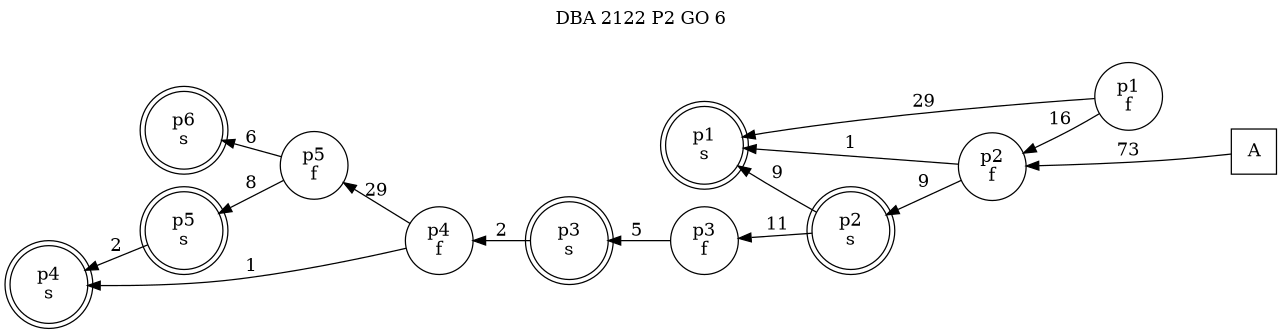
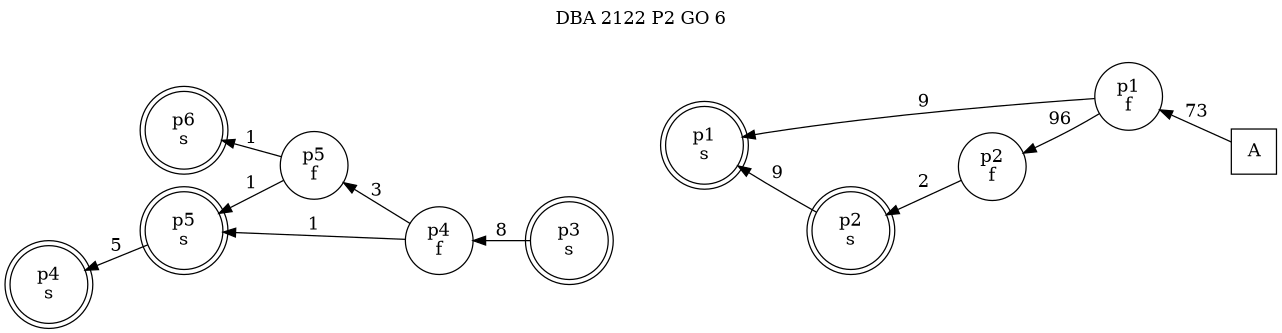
edge "p1 f" -> "p1 s": label "29" -> "9"
edge "p1 f" -> "p2 f": label "16" -> "96"
edge "p5 f" -> "p6 s": label "6" -> "1"
edge "p2 f" -> "p1 s": removed, label "1"
edge "A" -> "p2 f": now "A" -> "p1 f"
edge "p2 f" -> "p2 s": label "9" -> "2"
edge "p5 f" -> "p5 s": label "8" -> "1"
edge "p4 f" -> "p5 f": label "29" -> "3"
edge "p3 s" -> "p4 f": label "2" -> "8"
node "p3 f": removed
edge "p5 s" -> "p4 s": label "2" -> "5"
edge "p4 f" -> "p4 s": now "p4 f" -> "p5 s"
